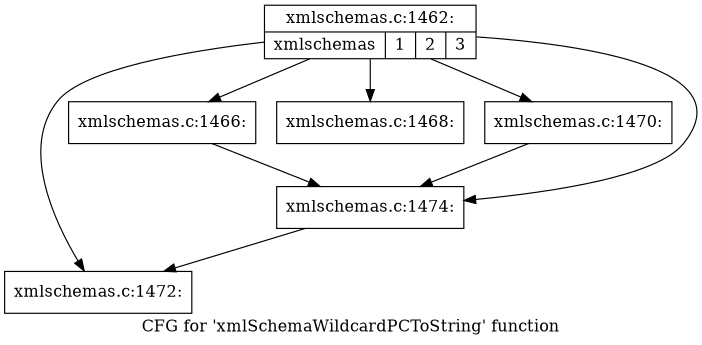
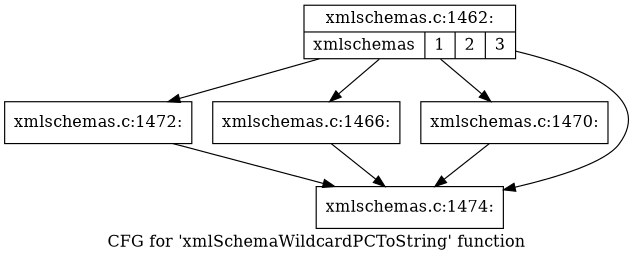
node "xmlschemas.c:1468:": removed
edge "xmlschemas.c:1474:" -> "xmlschemas.c:1472:": reversed
